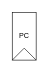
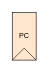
node "PC": fillcolor #ffffff -> #ffe6cc
